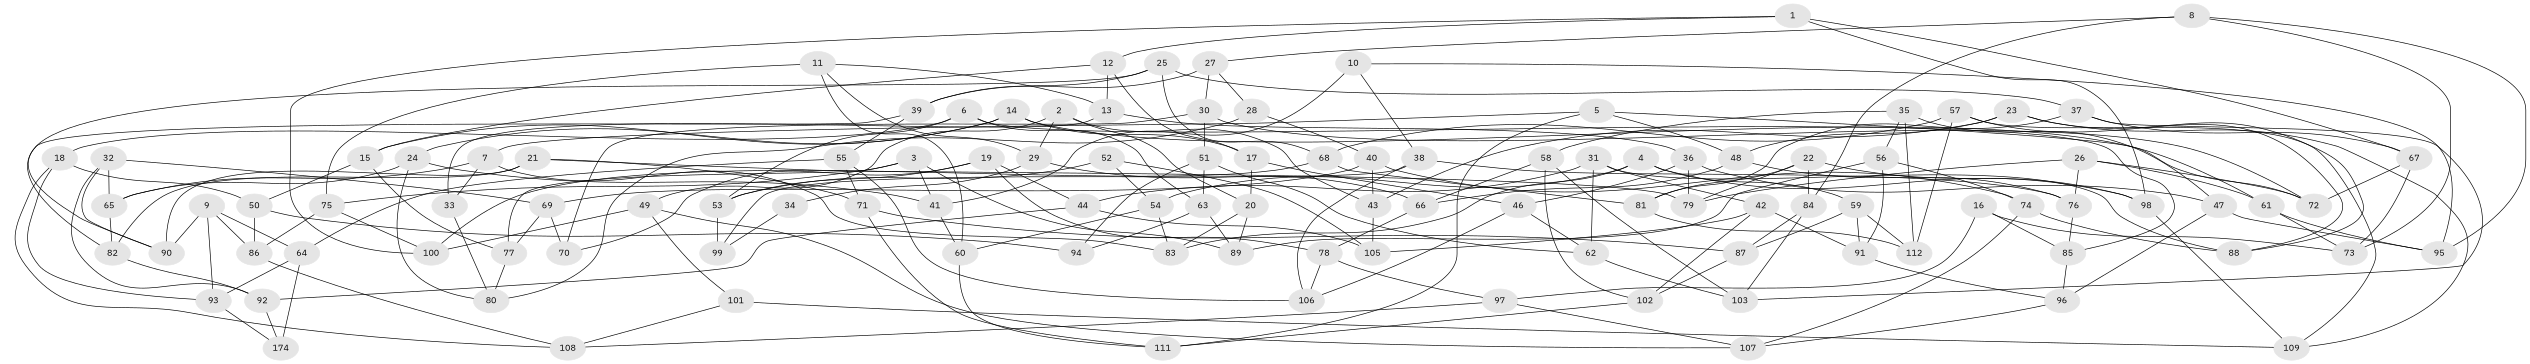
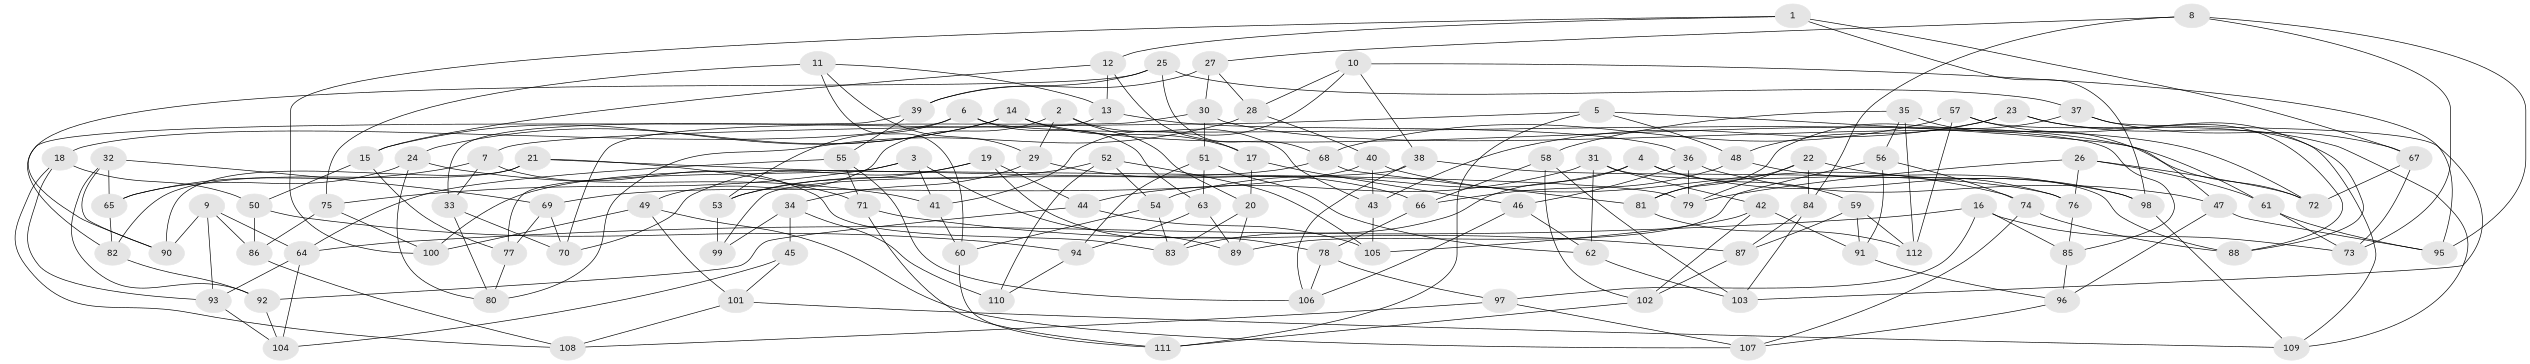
edge "10" -- "28": added
edge "33" -- "70": added
edge "16" -- "64": added
node "45": added
node "110": added
node "174": label "174" -> "104"
